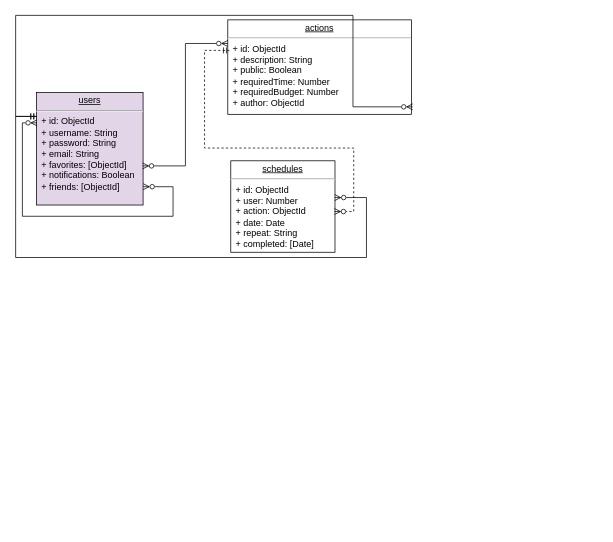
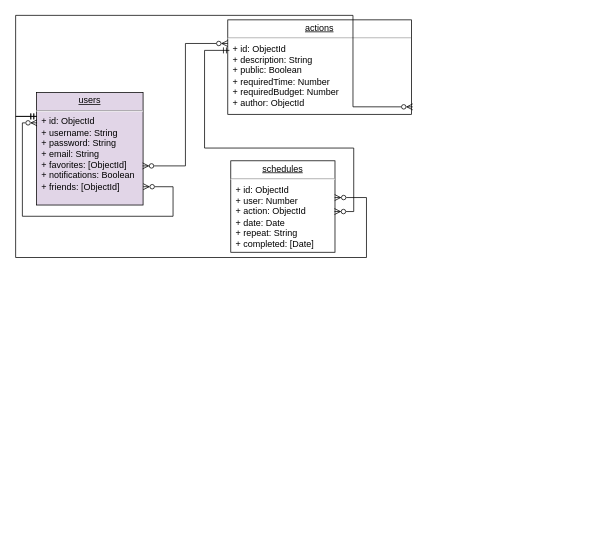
edge "actions + id: ObjectId + description: String + public: Boolean + requiredTime: Number + requiredBudget: Number + author: ObjectId" -- "schedules + id: ObjectId + user: Number + action: ObjectId + date: Date + repeat: String + completed: [Date]": style dashed -> solid
